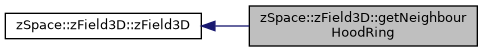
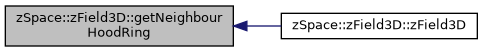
edge "zSpace::zField3D::getNeighbour HoodRing" -> "zSpace::zField3D::zField3D": reversed
